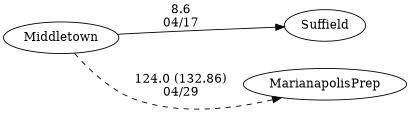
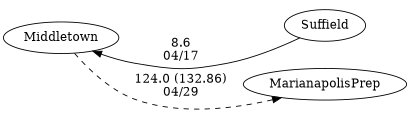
edge "Middletown" -> "Suffield": reversed
